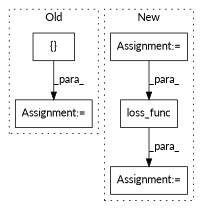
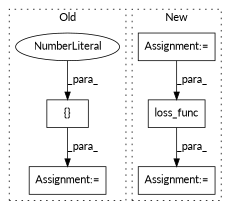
node "NumberLiteral": added
